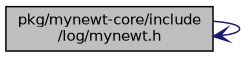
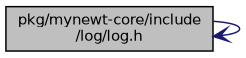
node "pkg/mynewt-core/include /log/mynewt.h": label "pkg/mynewt-core/include /log/mynewt.h" -> "pkg/mynewt-core/include /log/log.h"
